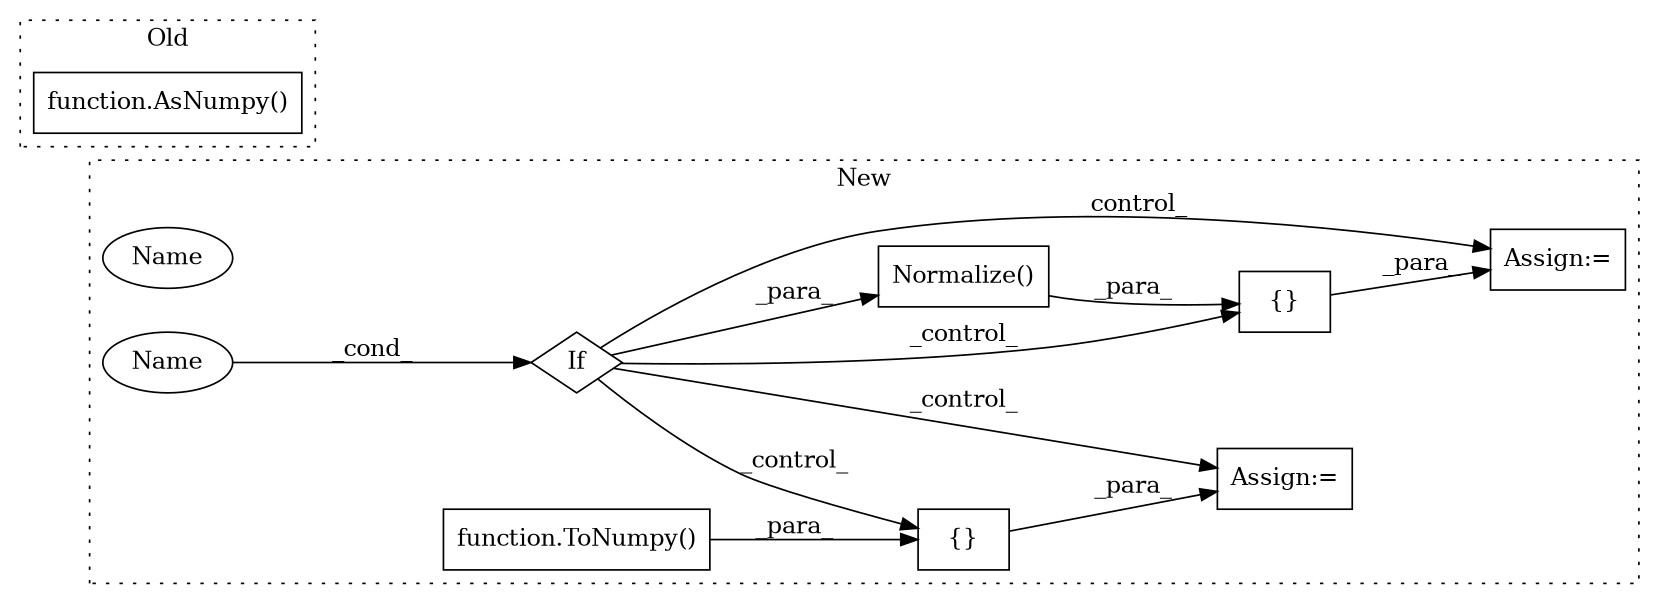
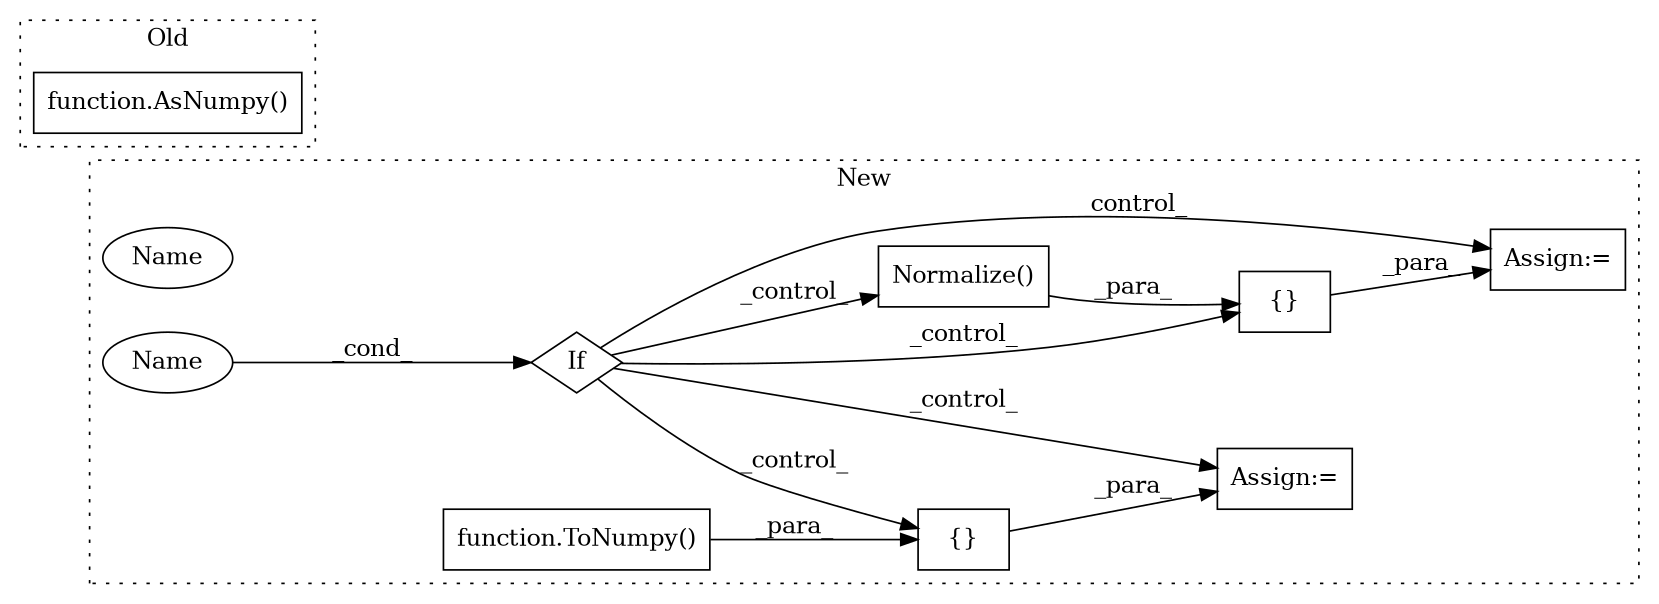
edge "If" -> "Normalize()": label "_para_" -> "_control_"
